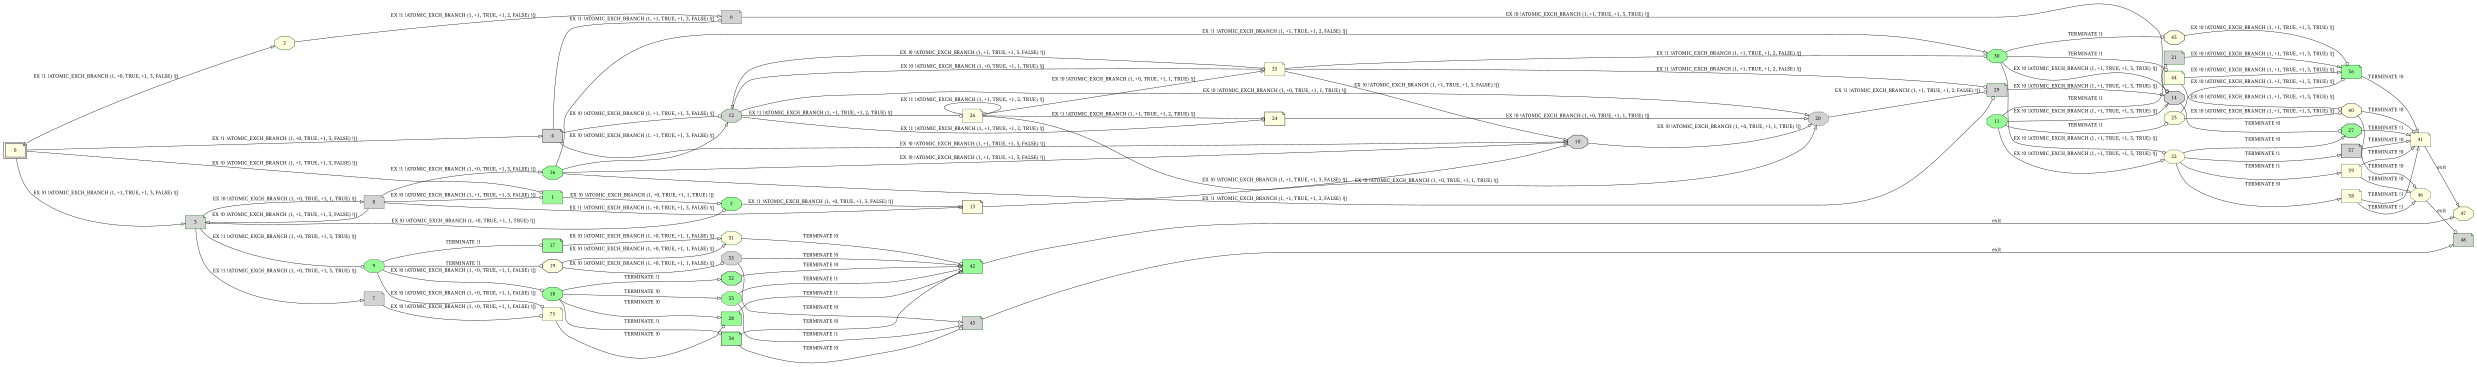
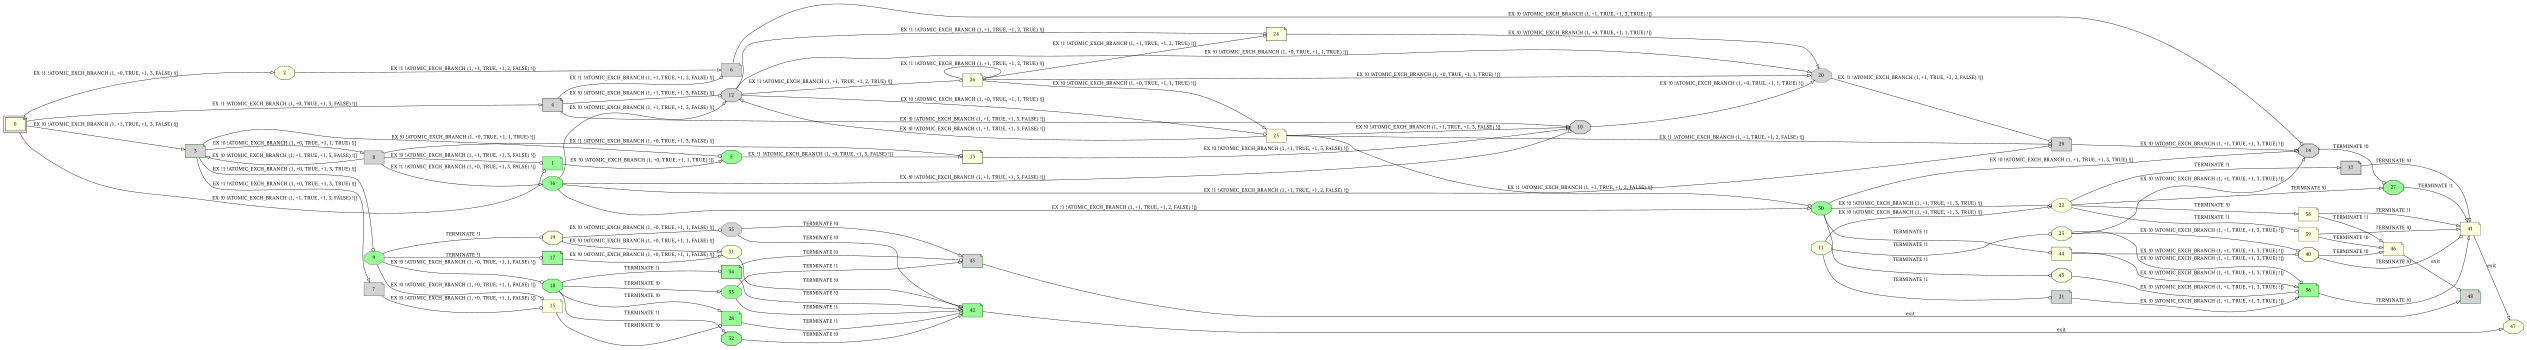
edge "11" -> "14": now "23" -> "14"
node "11": fillcolor palegreen -> lightyellow
node "46": shape octagon -> note
node "75": label "75" -> "15"
